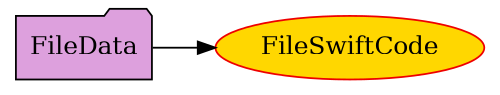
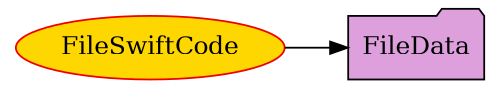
edge "FileData" -> "FileSwiftCode": reversed
